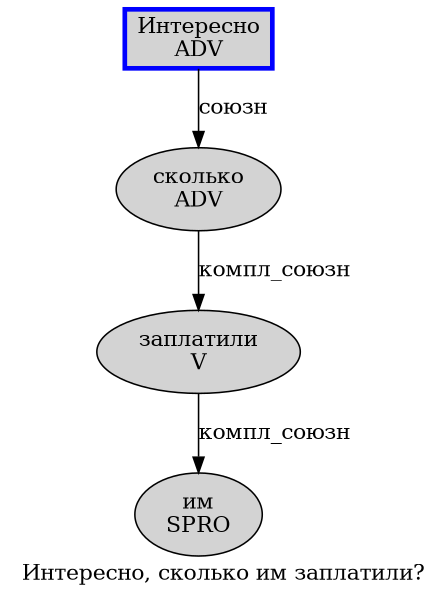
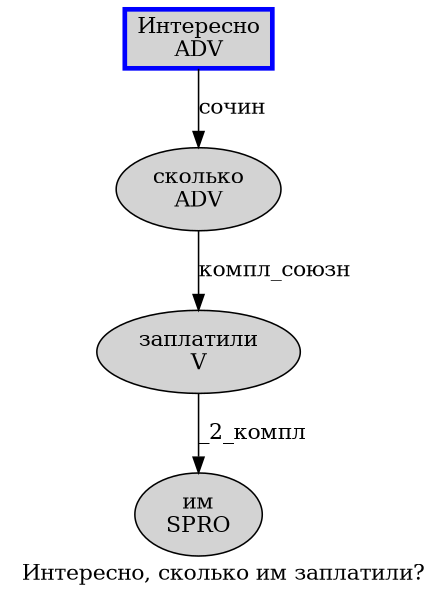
edge "Интересно ADV" -> "сколько ADV": label "союзн" -> "сочин"
edge "заплатили V" -> "им SPRO": label "компл_союзн" -> "_2_компл"
